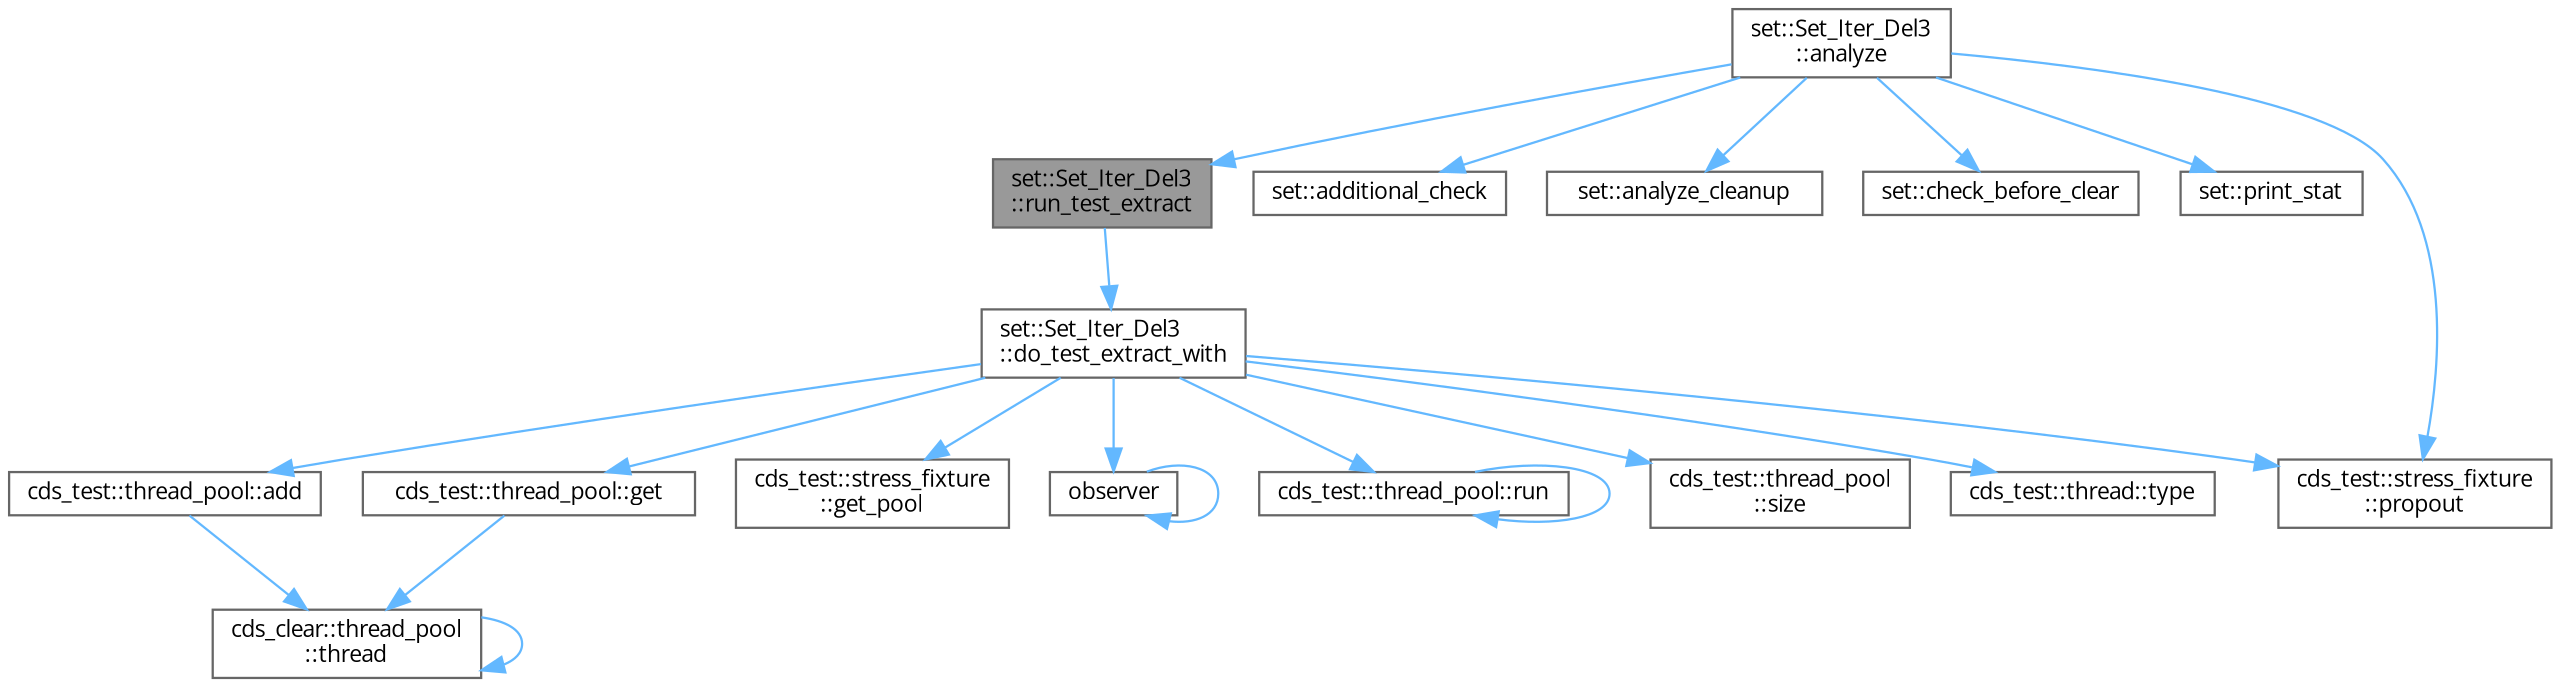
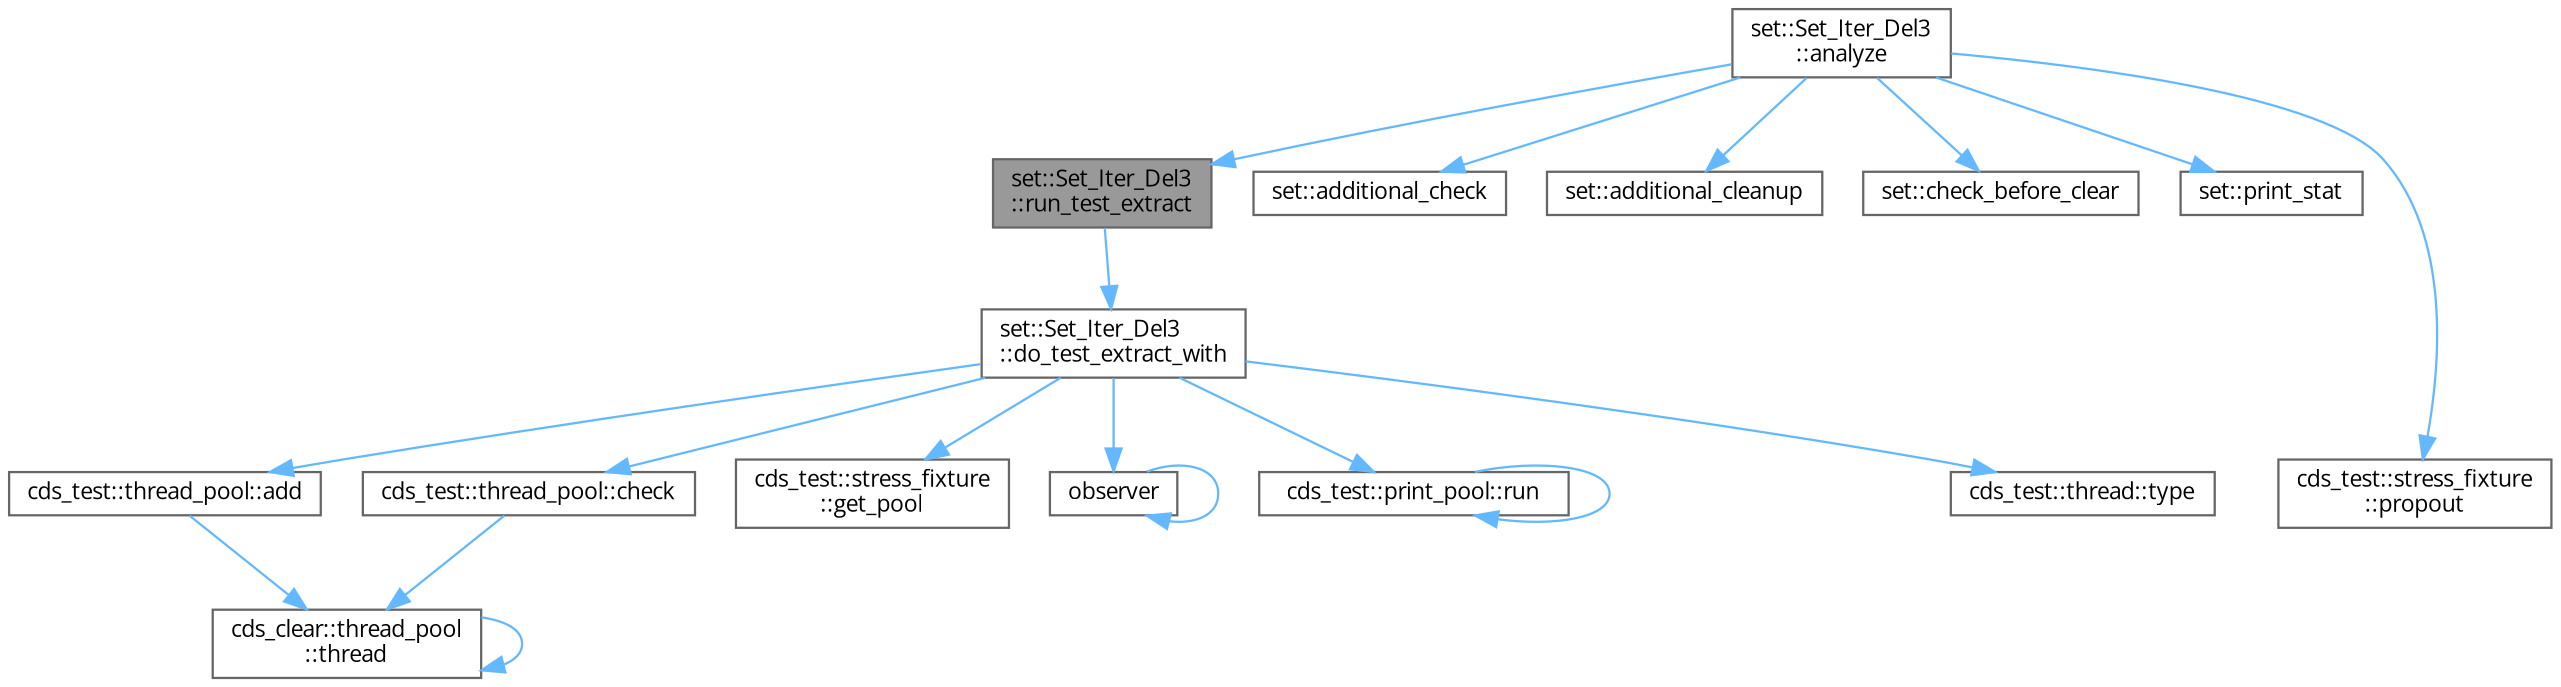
node "set::analyze_cleanup": label "set::analyze_cleanup" -> "set::additional_cleanup"
edge "set::Set_Iter_Del3 ::do_test_extract_with" -> "cds_test::stress_fixture ::propout": removed
node "cds_test::thread_pool::get": label "cds_test::thread_pool::get" -> "cds_test::thread_pool::check"
node "cds_test::thread_pool::run": label "cds_test::thread_pool::run" -> "cds_test::print_pool::run"
node "cds_test::thread_pool ::size": removed
